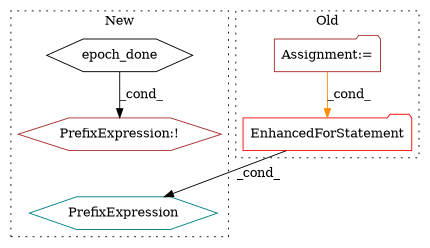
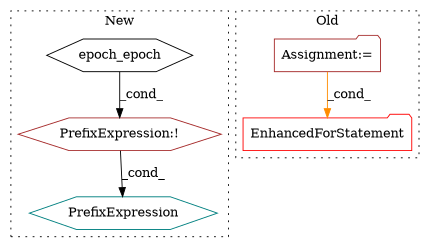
node "epoch_done": label "epoch_done" -> "epoch_epoch"
edge "EnhancedForStatement" -> "PrefixExpression": now "PrefixExpression:!" -> "PrefixExpression"
